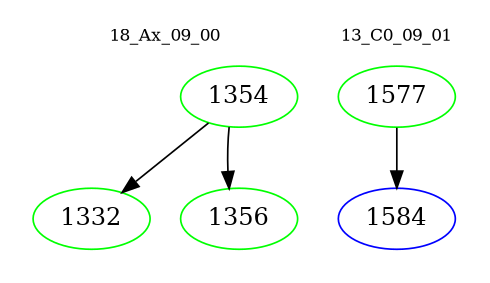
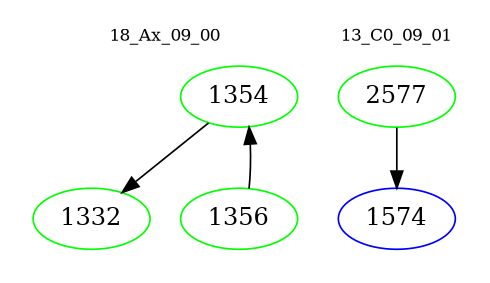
node "1577": label "1577" -> "2577"
edge "1354" -> "1356": reversed
node "1584": label "1584" -> "1574"
